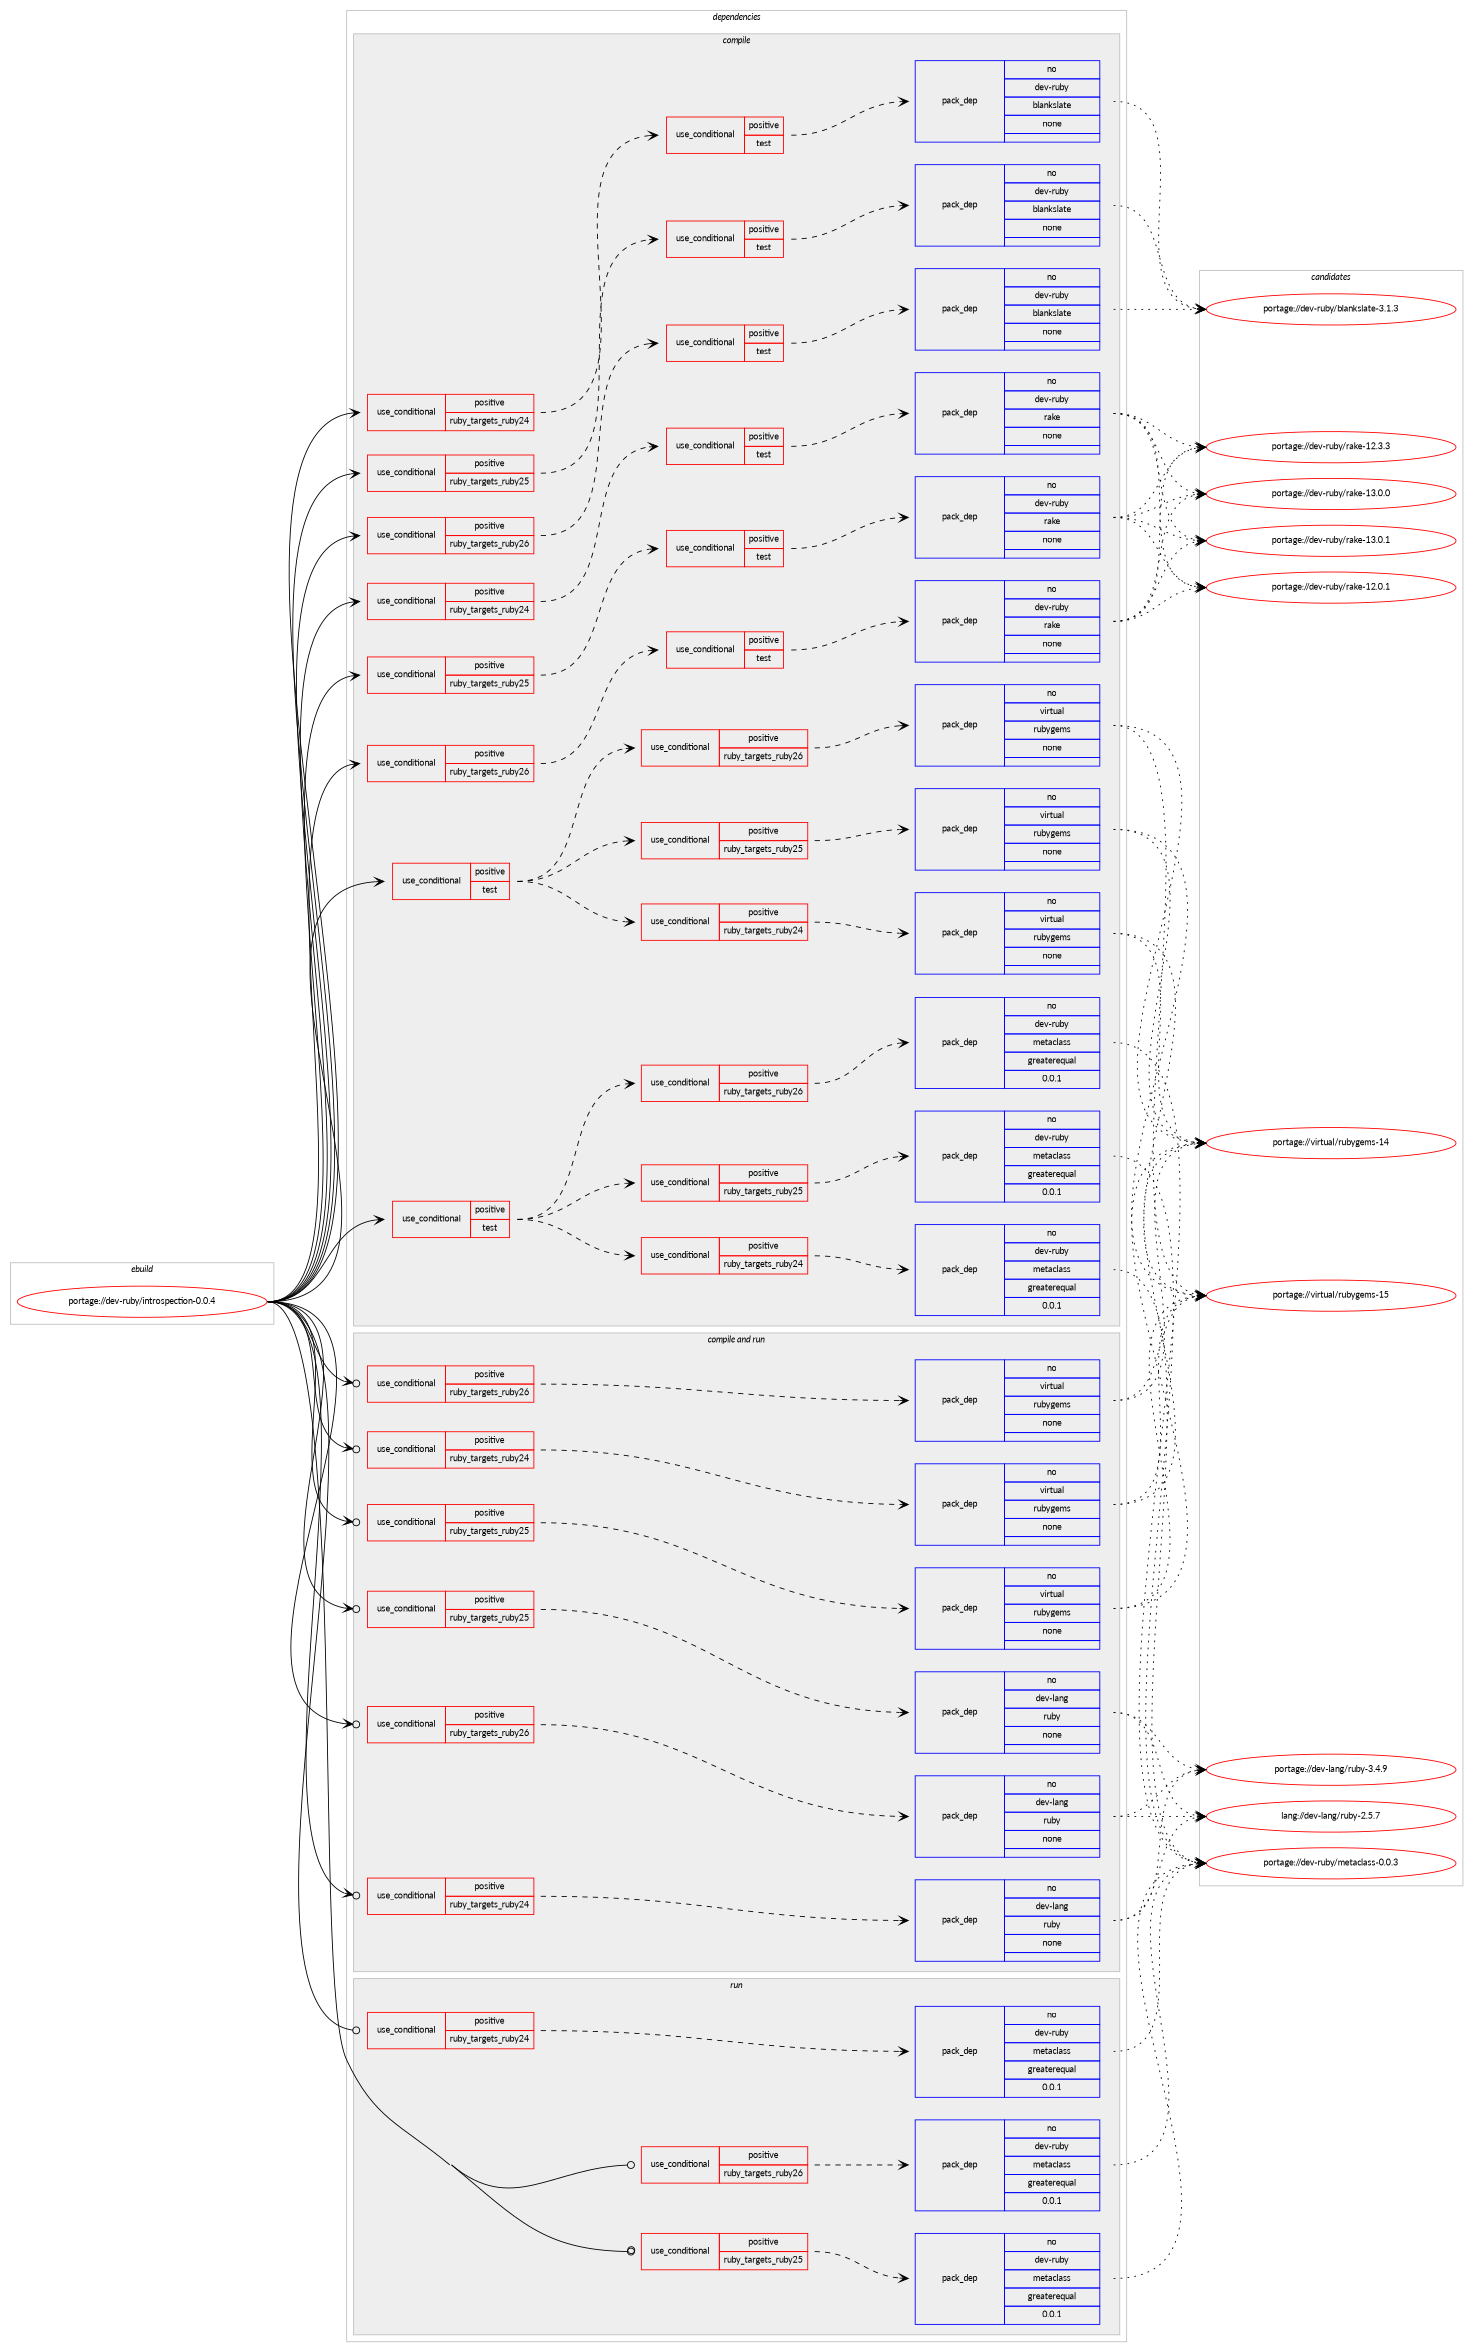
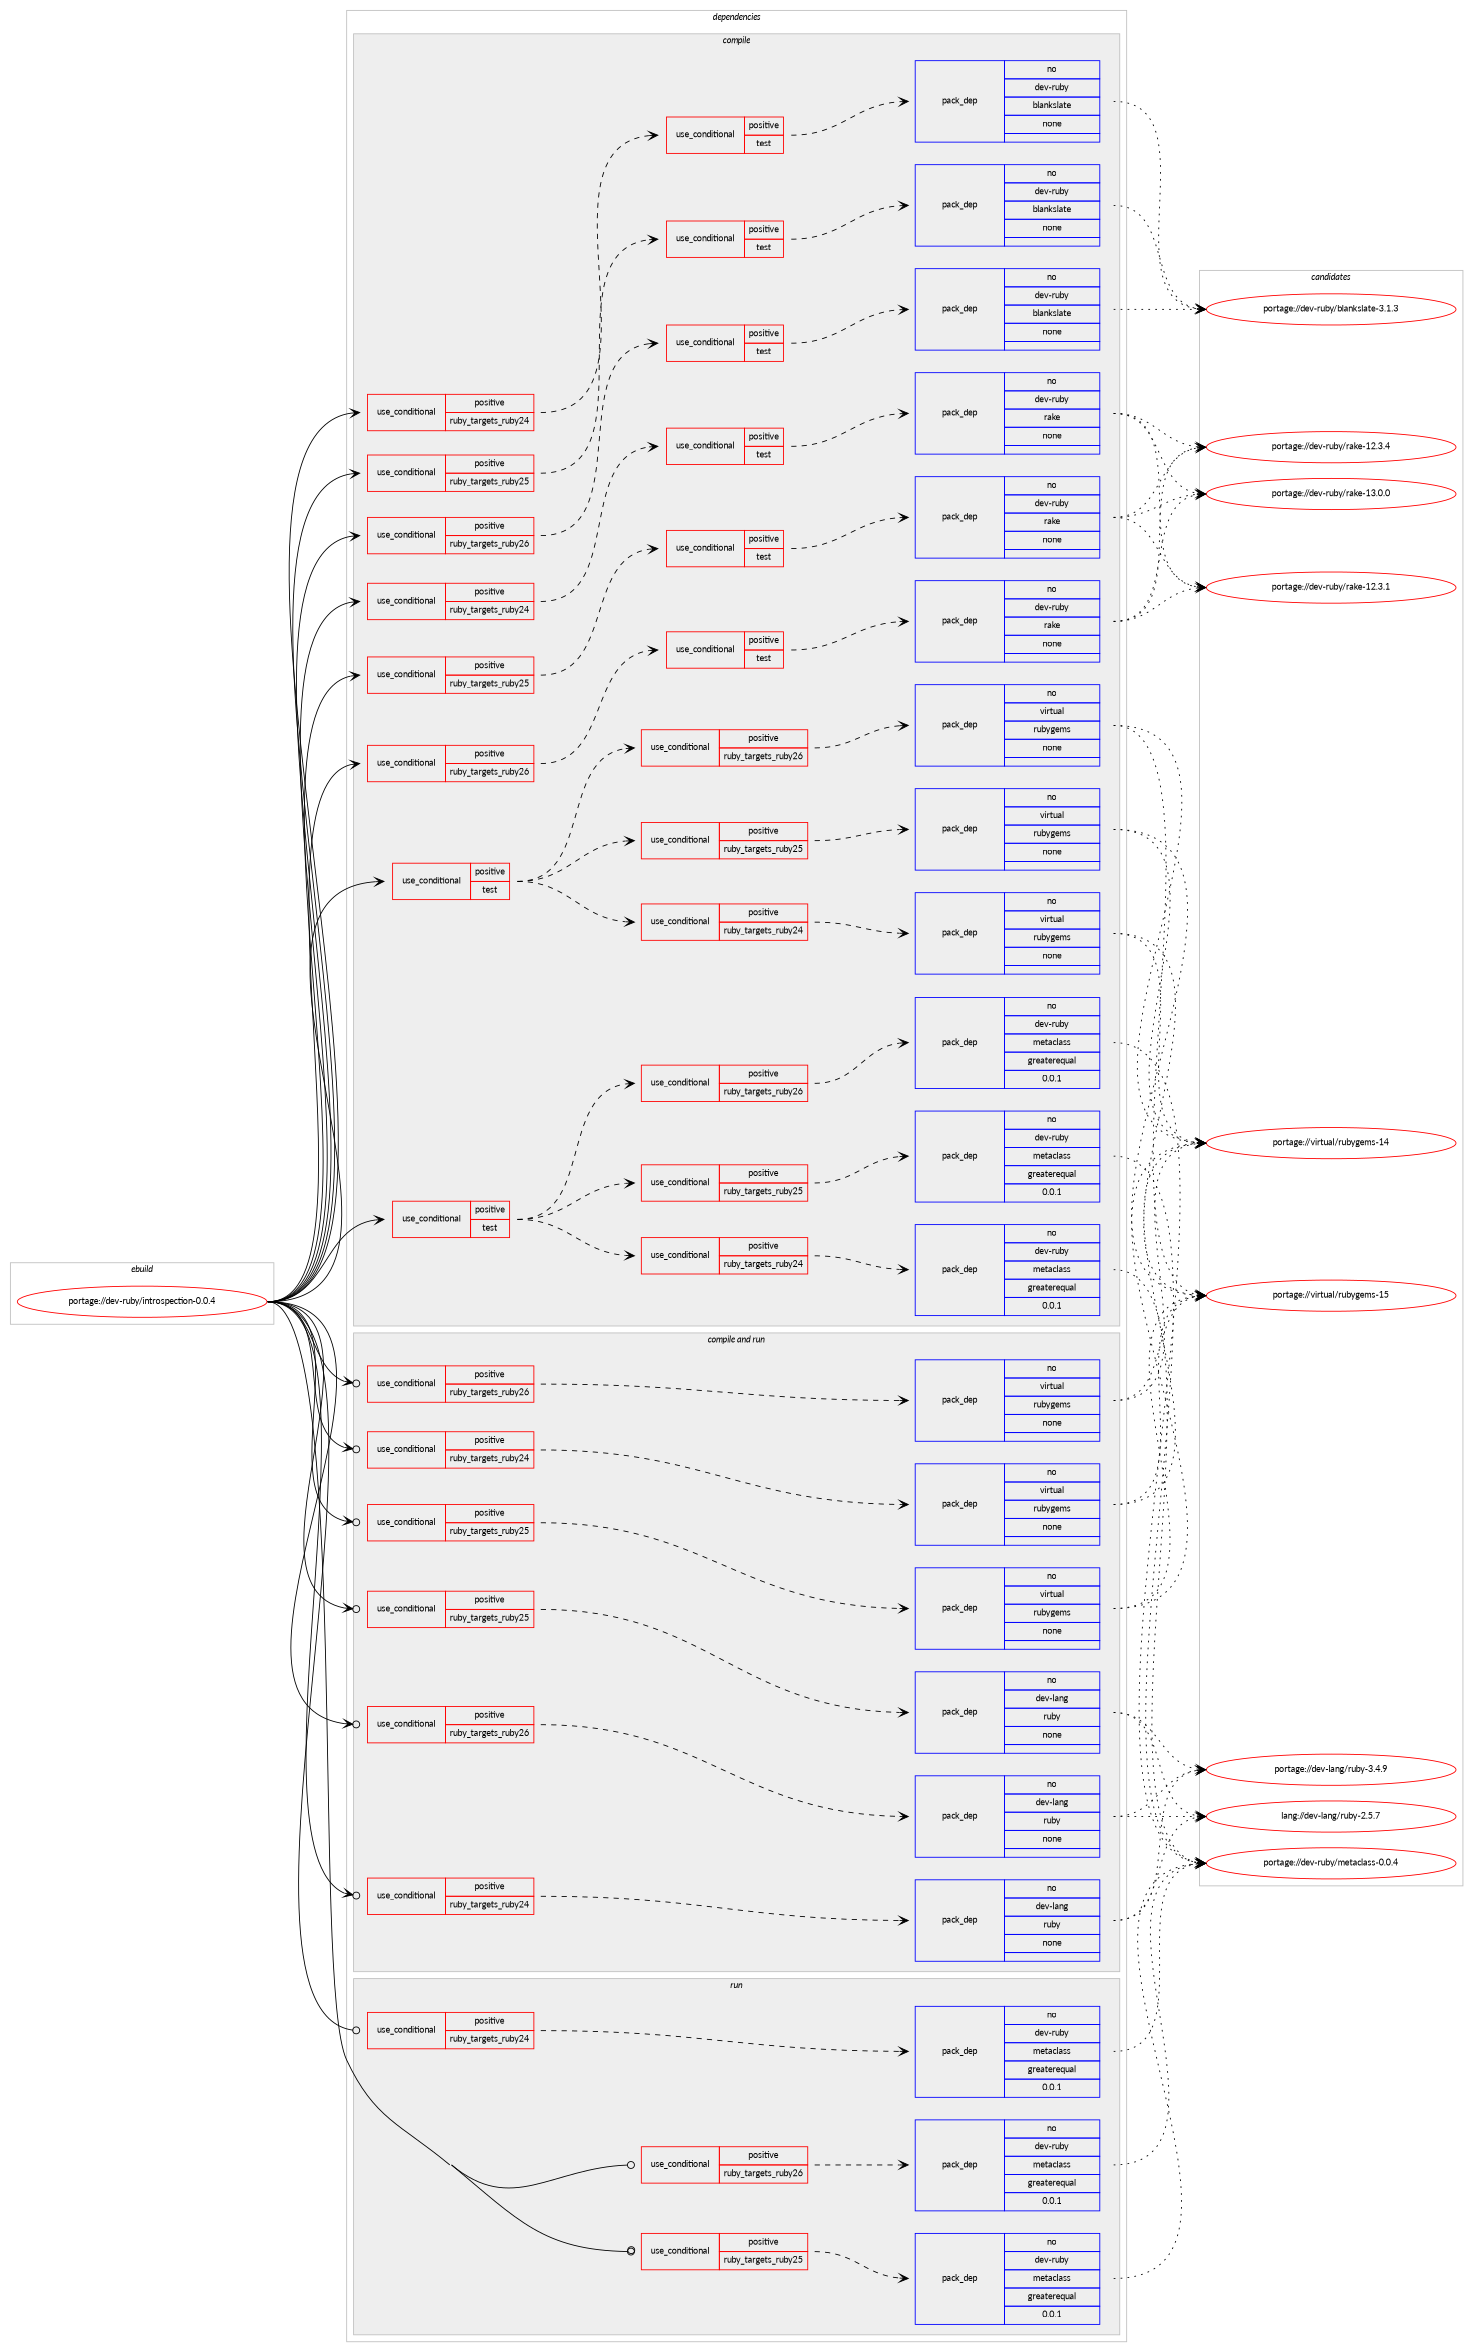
node "portage://dev-ruby/rake-12.3.3": label "portage://dev-ruby/rake-12.3.3" -> "portage://dev-ruby/rake-12.3.4"
node "portage://dev-ruby/rake-13.0.1": removed
node "portage://dev-ruby/rake-12.0.1": label "portage://dev-ruby/rake-12.0.1" -> "portage://dev-ruby/rake-12.3.1"
node "portage://dev-ruby/metaclass-0.0.3": label "portage://dev-ruby/metaclass-0.0.3" -> "portage://dev-ruby/metaclass-0.0.4"
